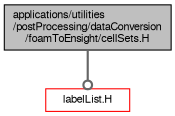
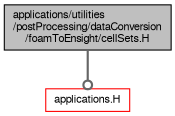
node "labelList.H": label "labelList.H" -> "applications.H"
